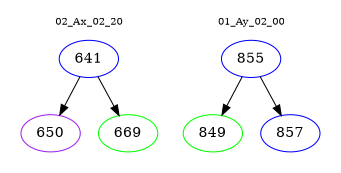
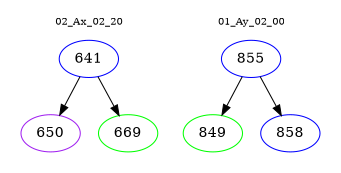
node "857": label "857" -> "858"
